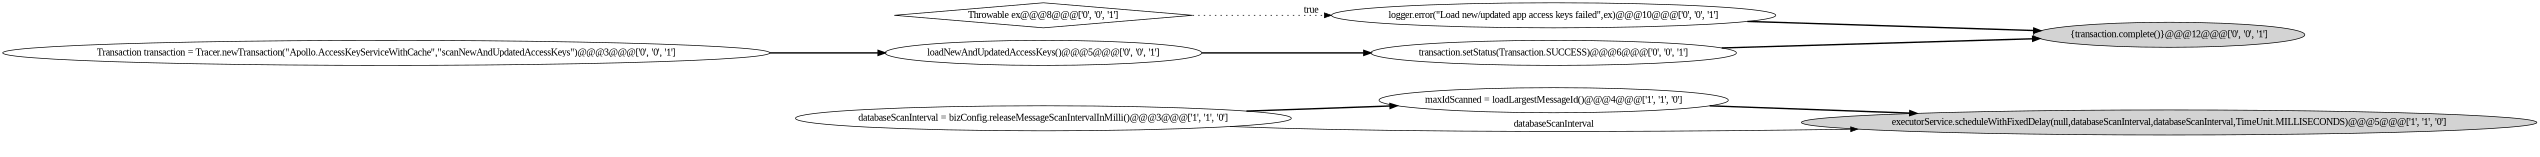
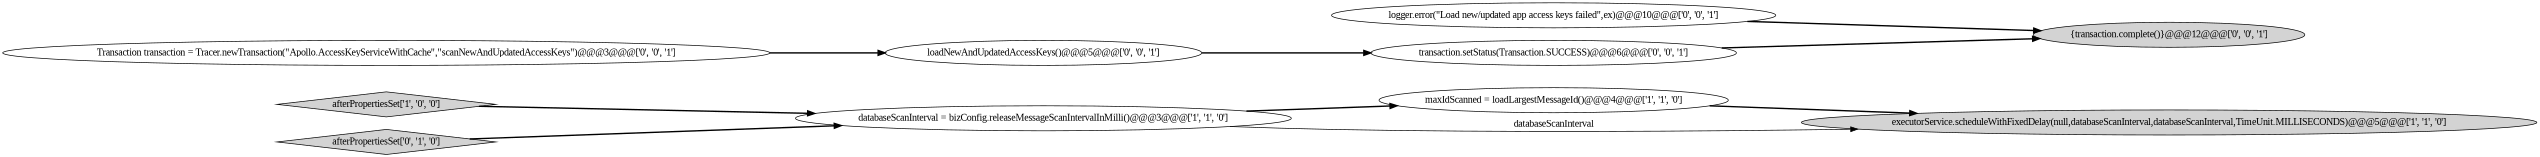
node "Throwable ex@@@8@@@['0', '0', '1']": removed
node "afterPropertiesSet['1', '0', '0']": added
node "afterPropertiesSet['0', '1', '0']": added
